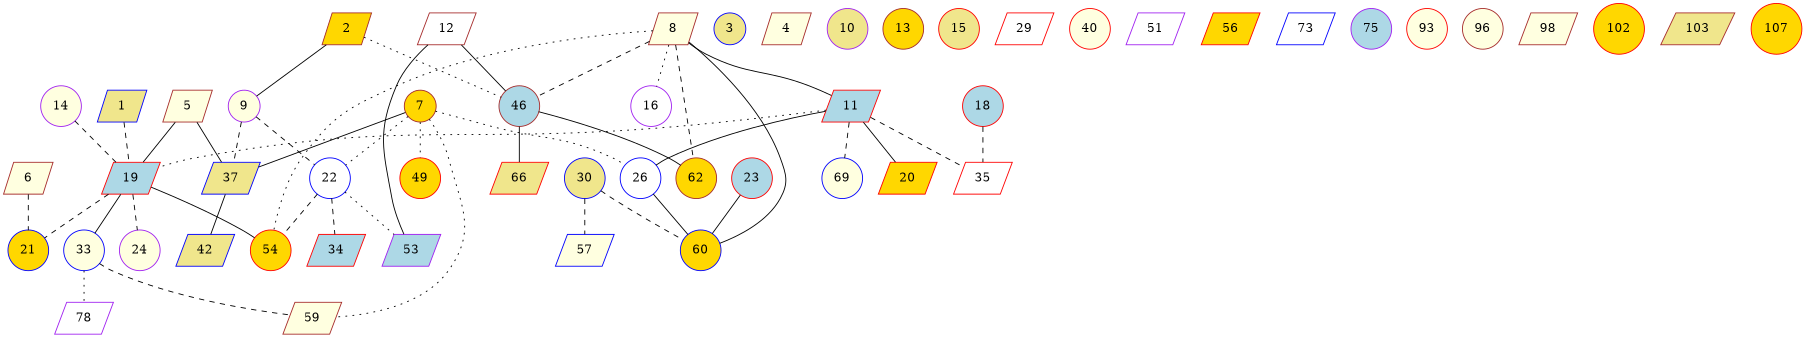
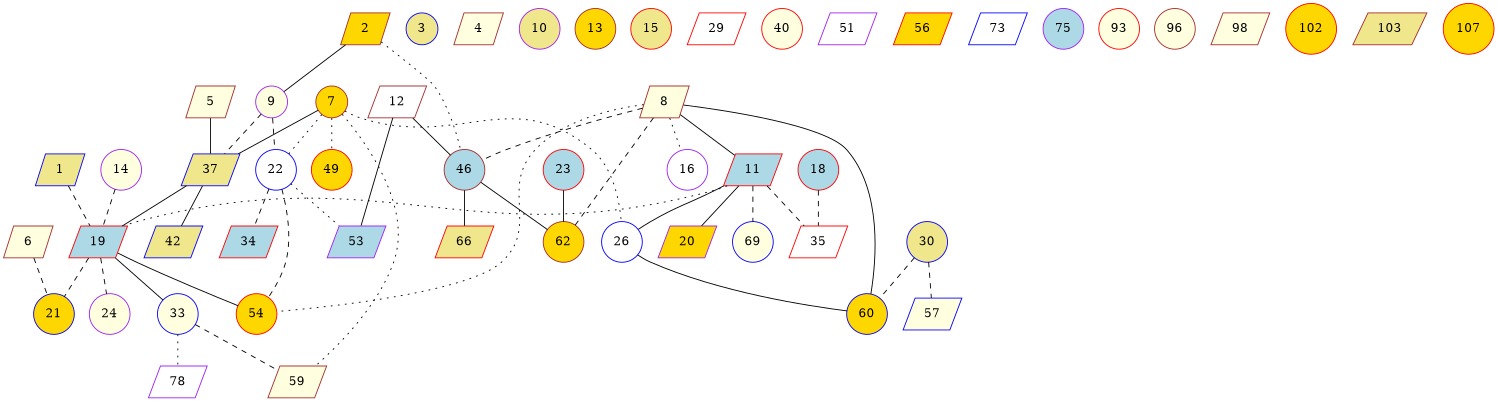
edge "5" -- "19": now "37" -- "19"
node "20": color red -> purple
edge "23" -- "60": now "23" -- "62"
